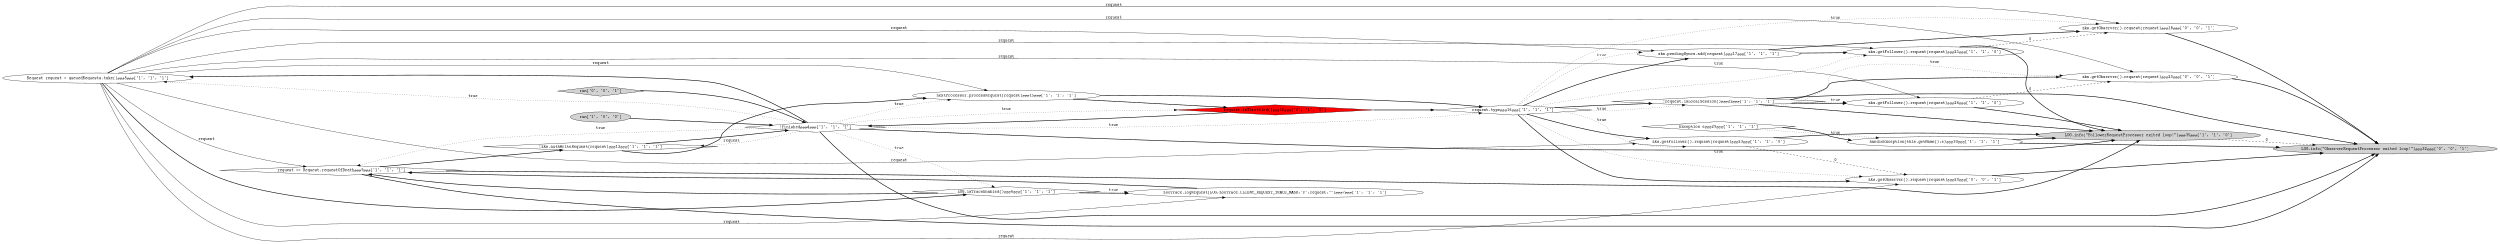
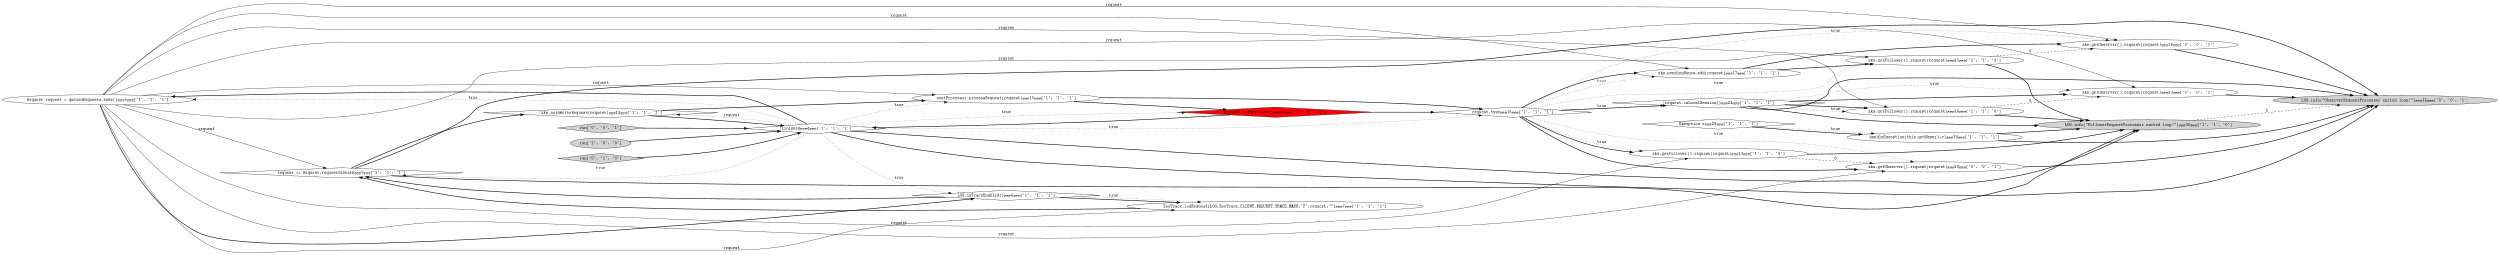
node "run['0', '1', '0']": added
